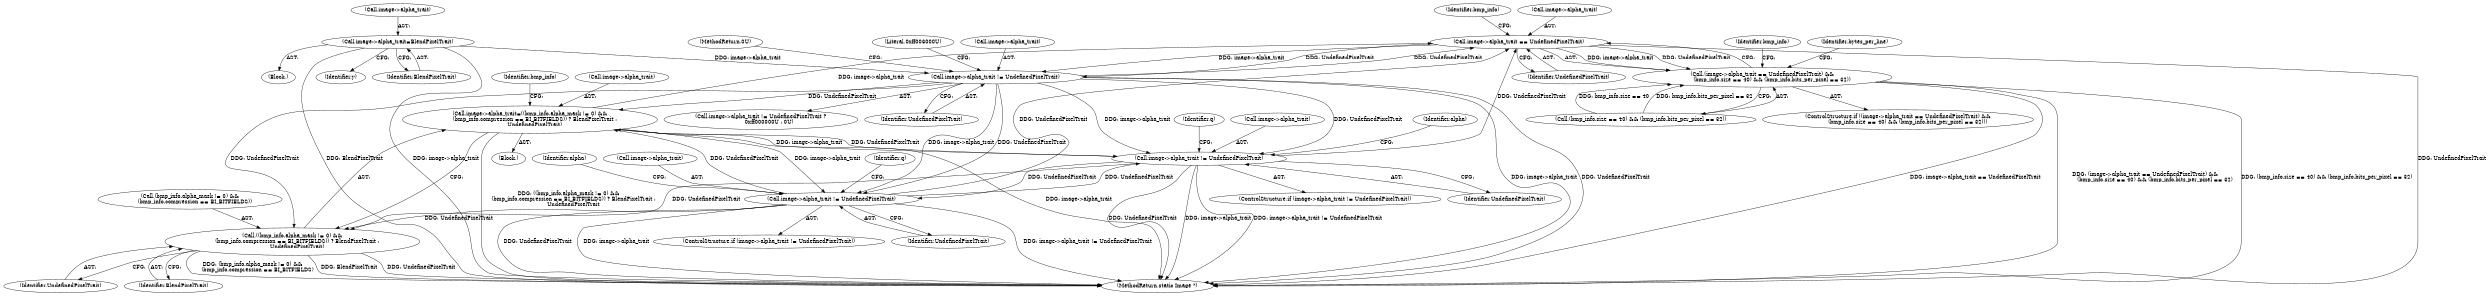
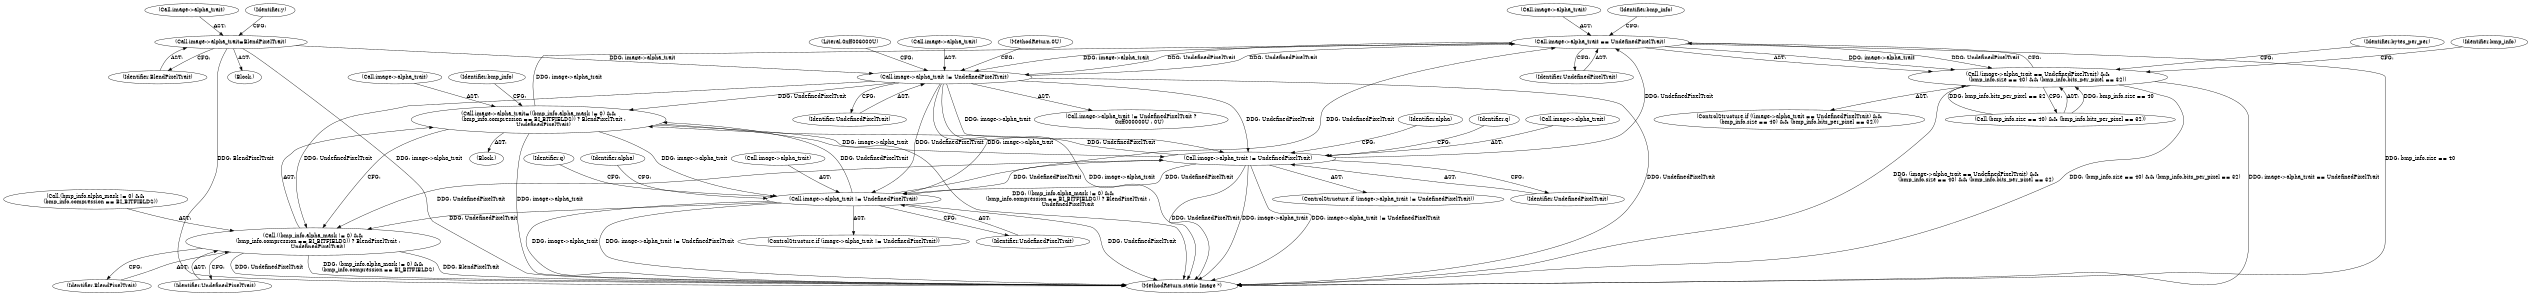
node "(Identifier,bytes_per_line)": label "(Identifier,bytes_per_line)" -> "(Identifier,bytes_per_per)"
edge "(Call,image->alpha_trait=BlendPixelTrait)" -> "(Identifier,y)": reversed
edge "(Call,image->alpha_trait == UndefinedPixelTrait)" -> "(MethodReturn,static Image *)": label "DDG: UndefinedPixelTrait" -> "DDG: bmp_info.size == 40"
